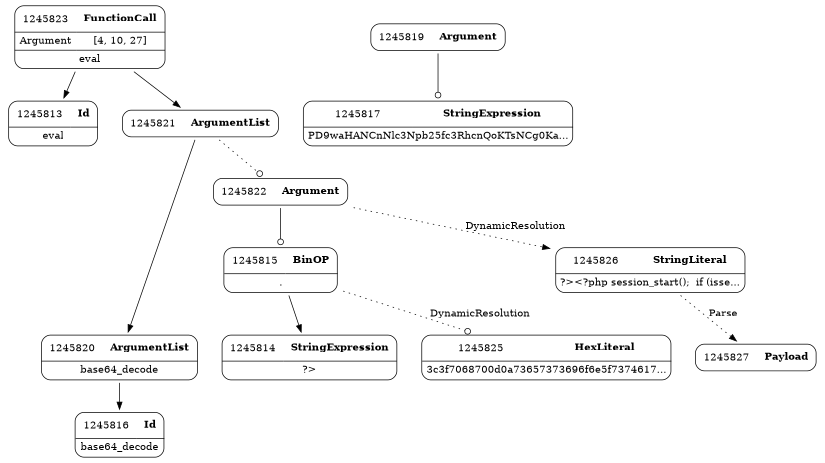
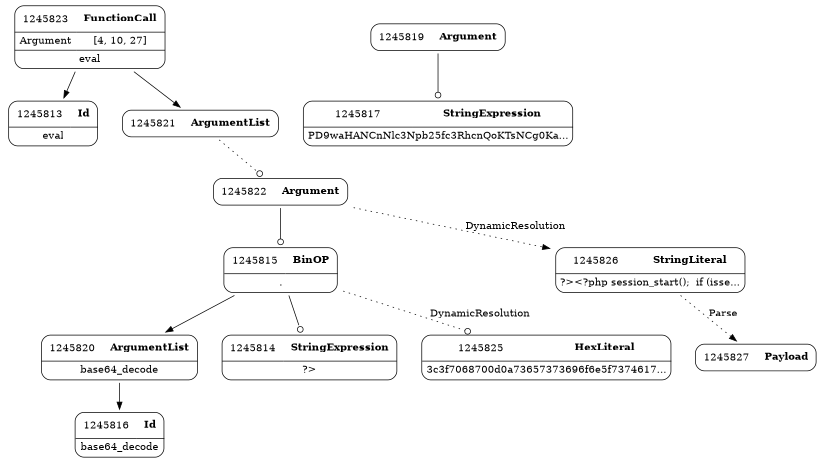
edge "1245821" -> "1245820": now "1245815" -> "1245820"
edge "1245815" -> "1245814": arrowhead normal -> odot
